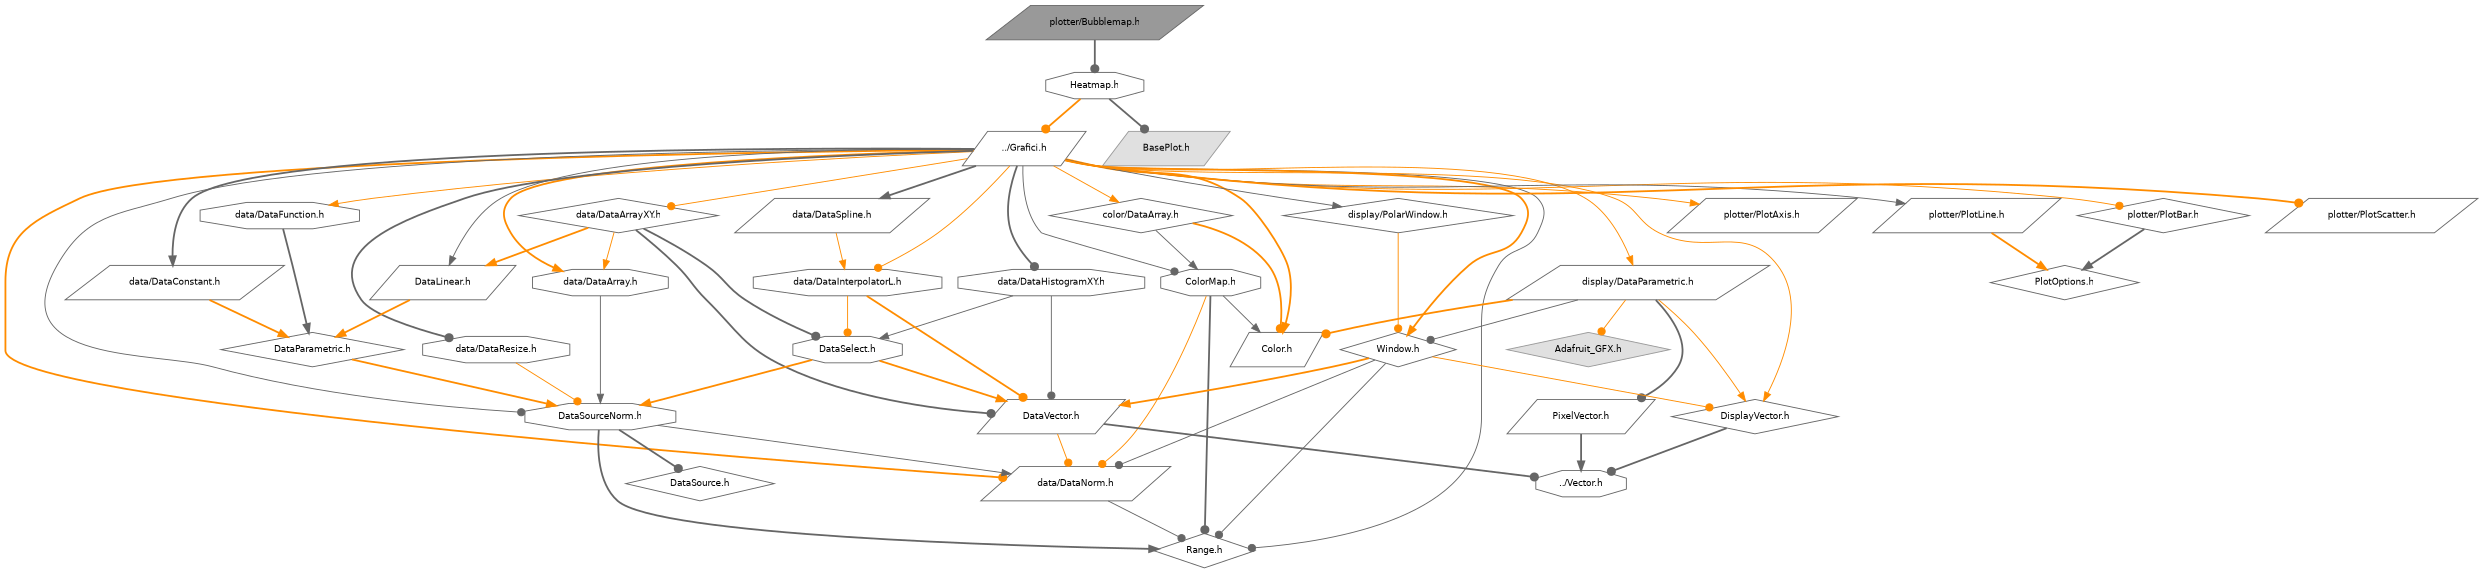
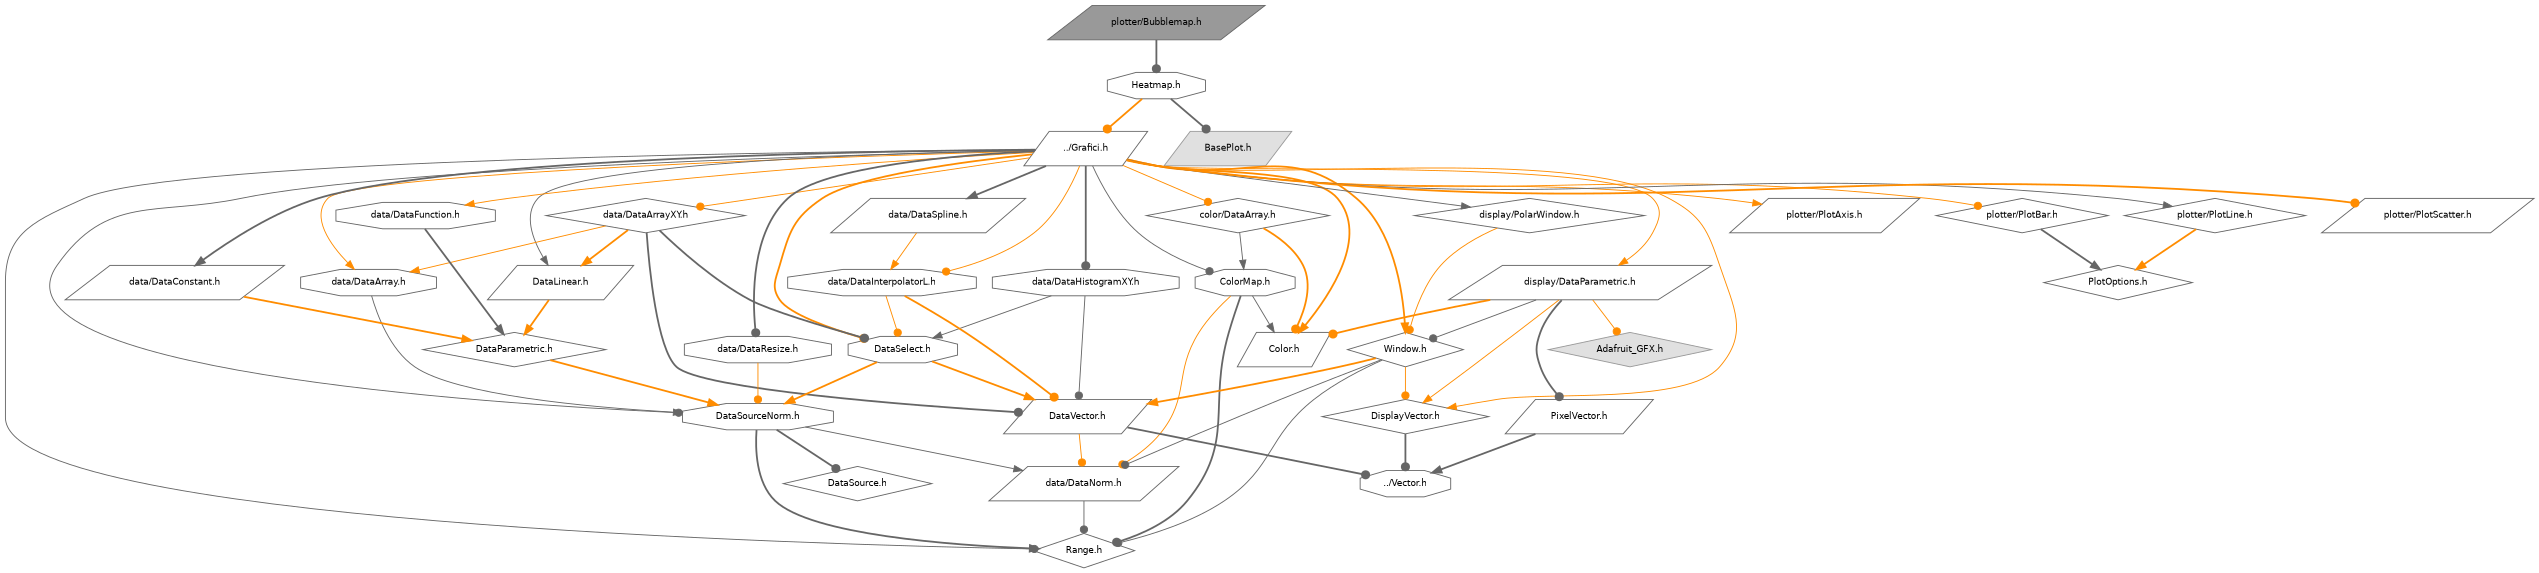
edge "../Grafici.h" -> "data/DataArray.h": style bold -> solid
edge "../Grafici.h" -> "color/DataArray.h": arrowhead normal -> dot
node "plotter/PlotLine.h": shape parallelogram -> diamond
edge "../Grafici.h" -> "data/DataNorm.h": now "../Grafici.h" -> "DataSelect.h"
